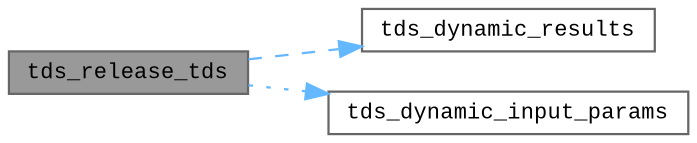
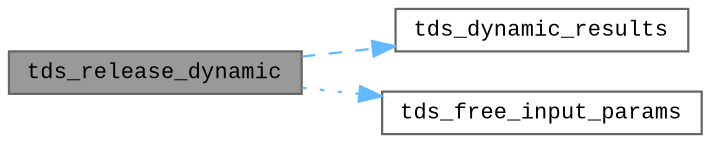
node "tds_release_tds": label "tds_release_tds" -> "tds_release_dynamic"
node "tds_dynamic_input_params": label "tds_dynamic_input_params" -> "tds_free_input_params"
